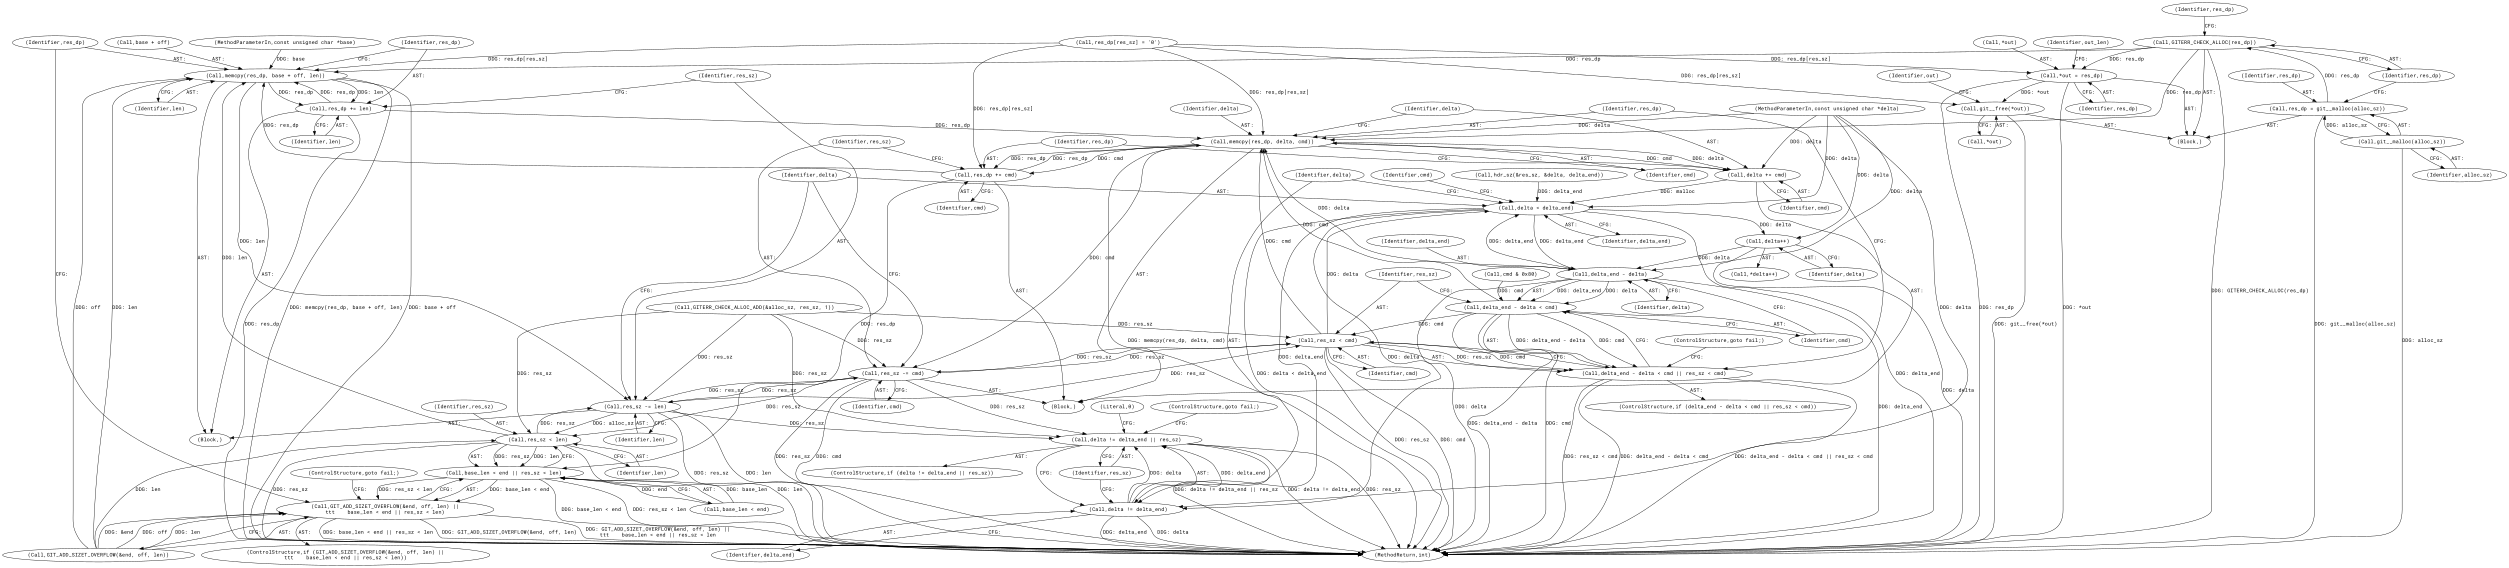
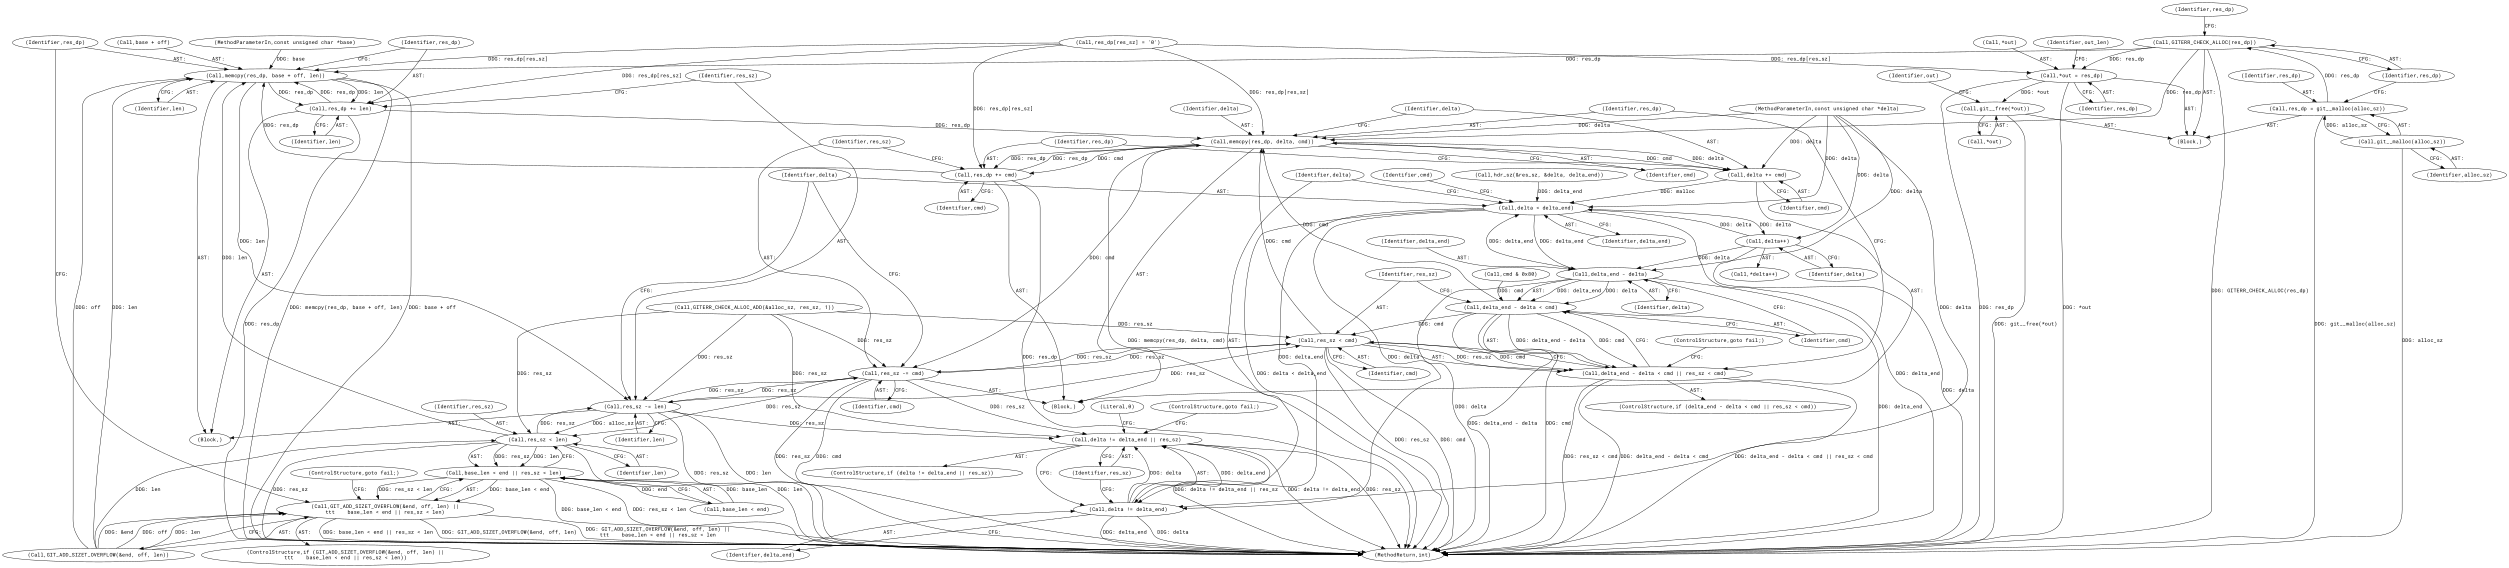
edge "(Call,res_dp[res_sz] = '0')" -> "(Call,git__free(*out))": now "(Call,res_dp[res_sz] = '0')" -> "(Call,res_dp += len)"
edge "(Call,res_sz < cmd)" -> "(Call,delta < delta_end)": now "(Call,delta++)" -> "(Call,delta < delta_end)"
edge "(Call,delta_end - delta)" -> "(Call,memcpy(res_dp, delta, cmd))": removed, label "DDG: delta"
edge "(Call,res_dp += cmd)" -> "(Call,base_len < end || res_sz < len)": now "(Call,res_dp += cmd)" -> "(MethodReturn,int)"
